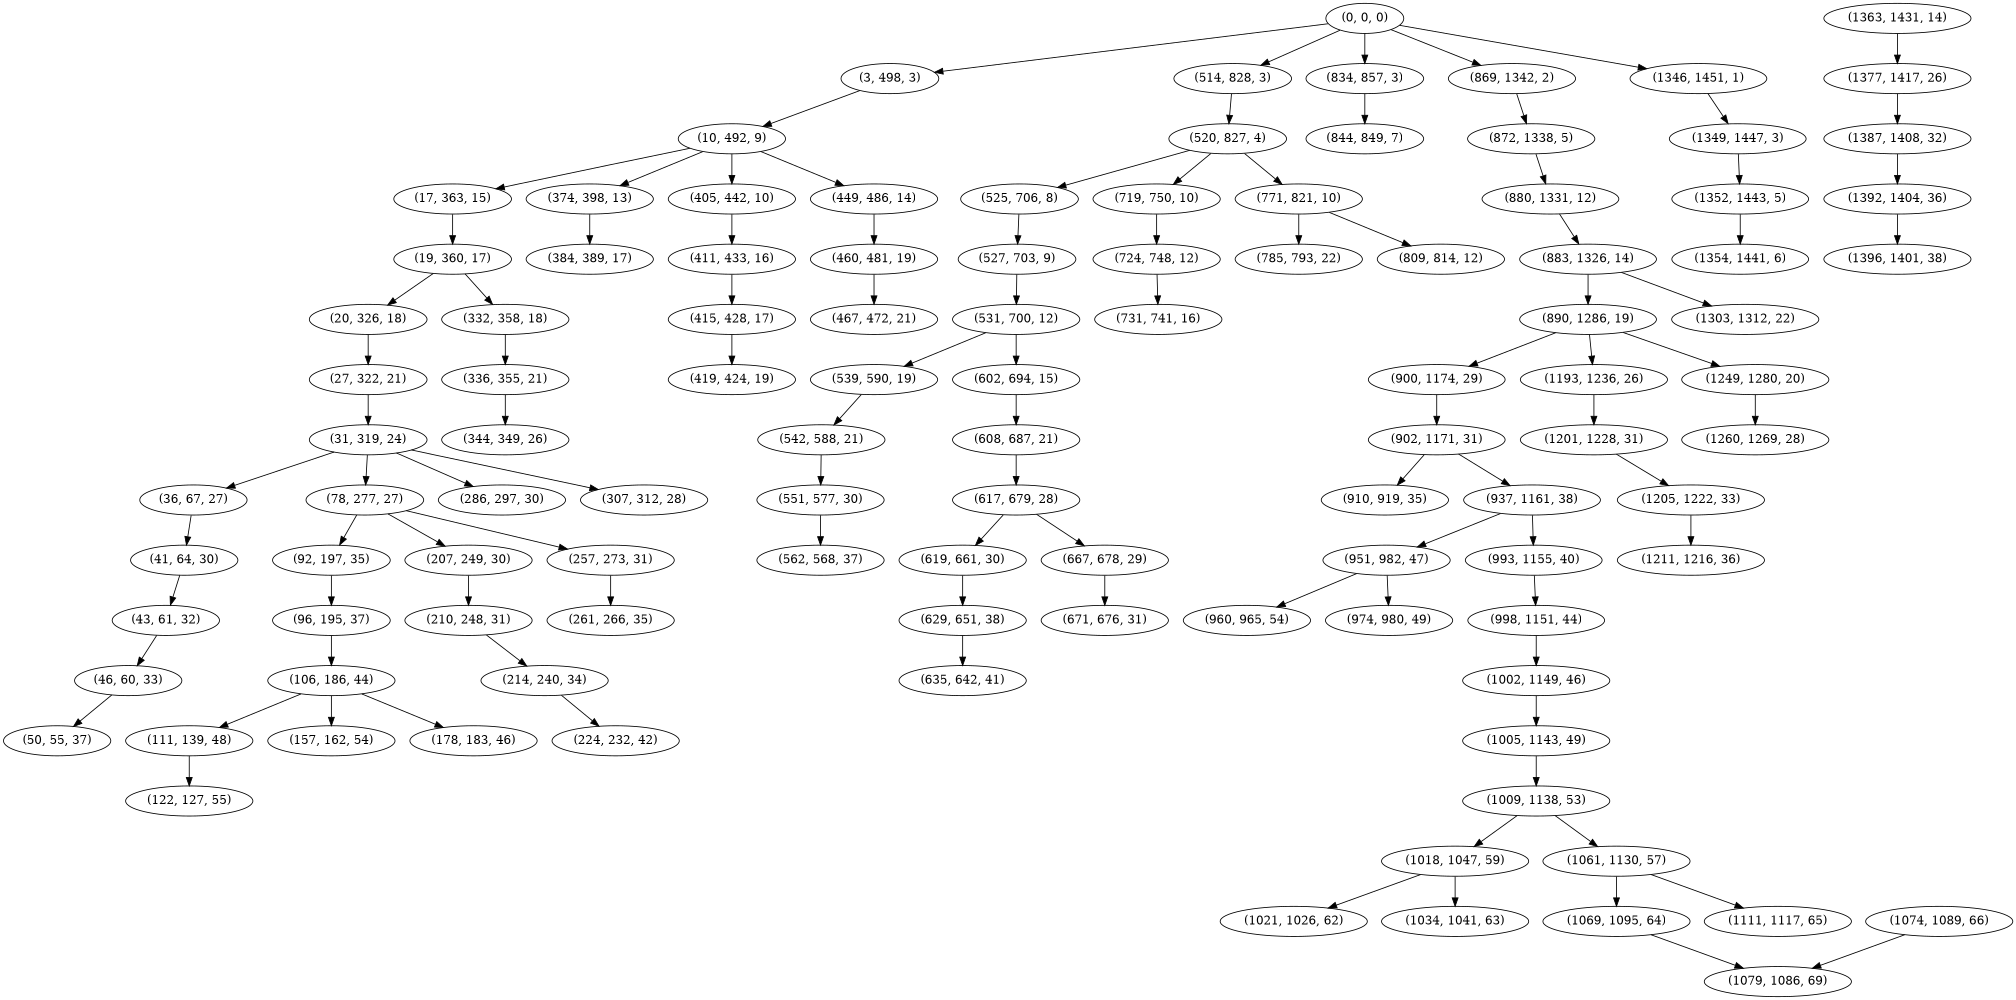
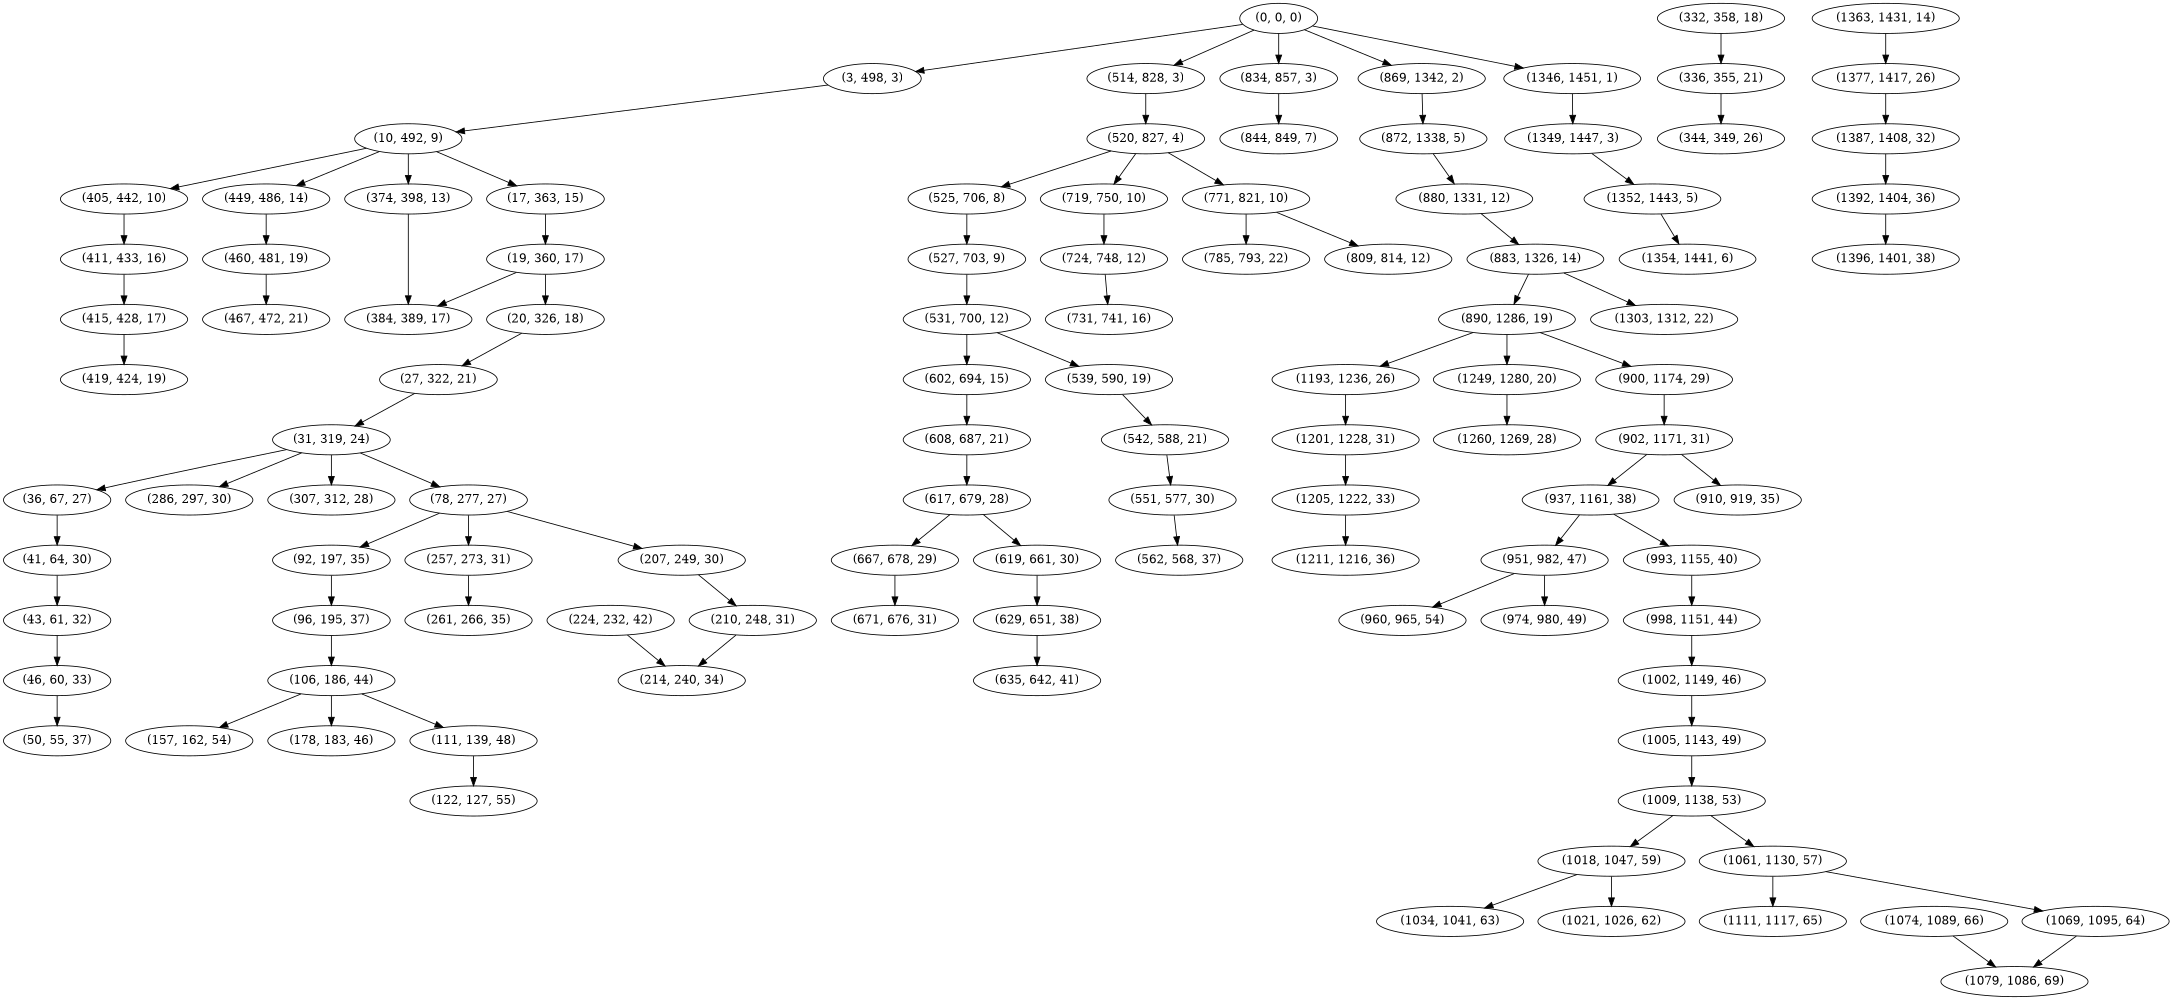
edge "(19, 360, 17)" -> "(332, 358, 18)": now "(19, 360, 17)" -> "(384, 389, 17)"
edge "(214, 240, 34)" -> "(224, 232, 42)": reversed
